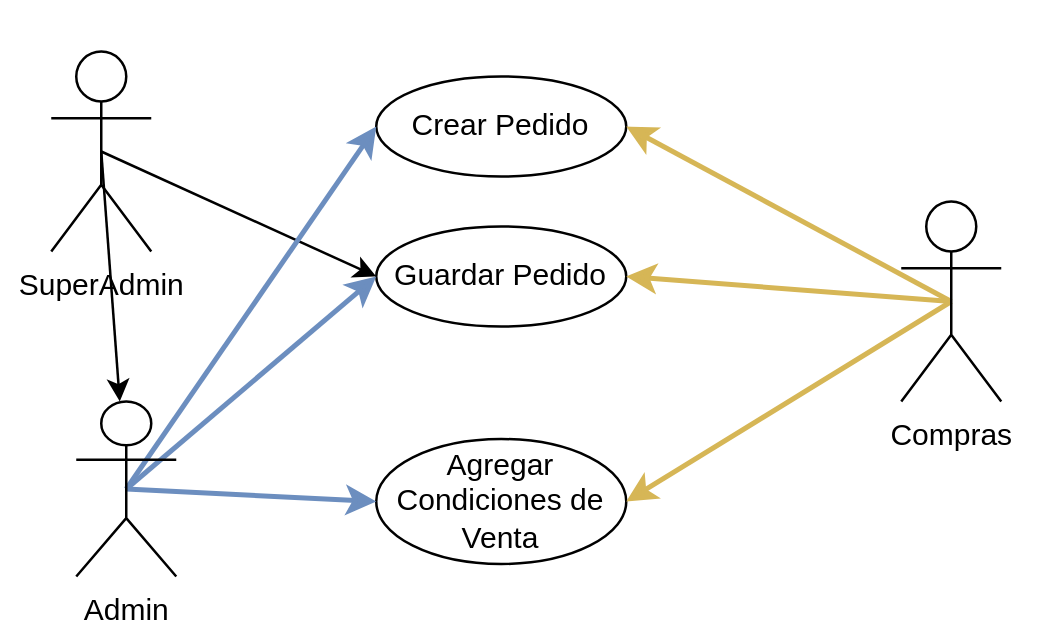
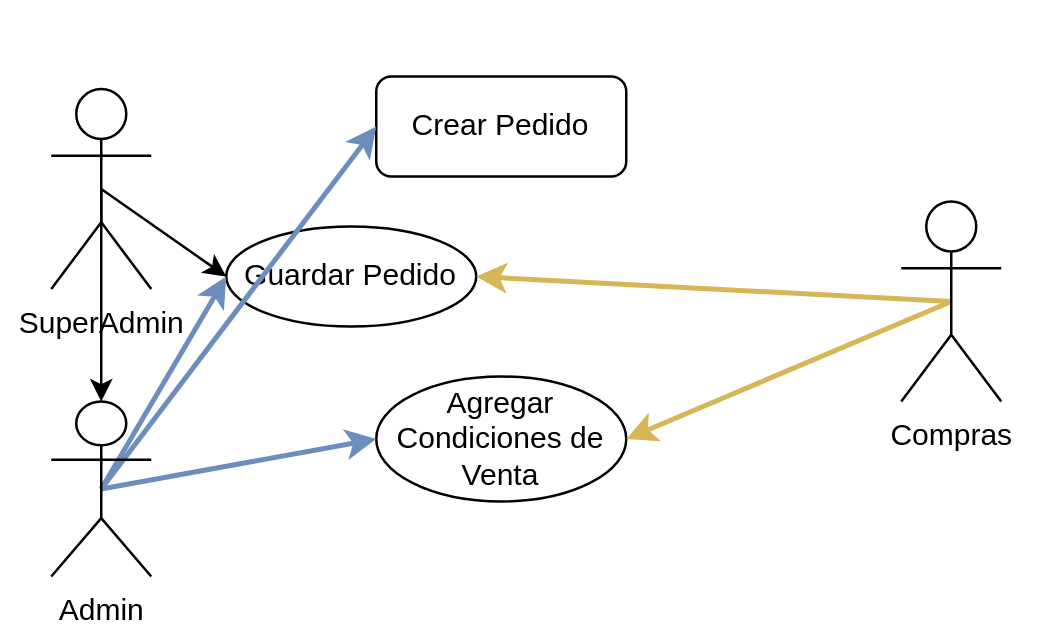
node "Crear Pedido": shape ellipse -> rounded rectangle
node "SuperAdmin": moved (101, 151) -> (101, 189)
edge "Compras" -> "Crear Pedido": removed
node "Guardar Pedido": moved (501, 276) -> (351, 276)
node "Admin": moved (126, 489) -> (101, 489)
node "Agregar Condiciones de Venta": moved (501, 501) -> (501, 439)
